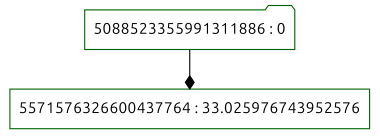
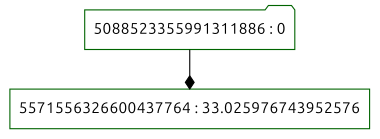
node "5571576326600437764 : 33.025976743952576": label "5571576326600437764 : 33.025976743952576" -> "5571556326600437764 : 33.025976743952576"
